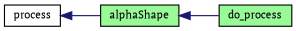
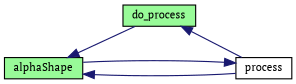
edge "process" -> "do_process": added
edge "process" -> "alphaShape": added
